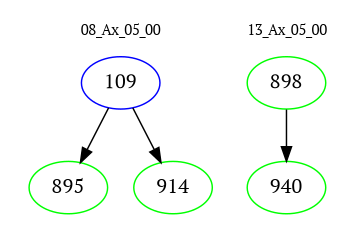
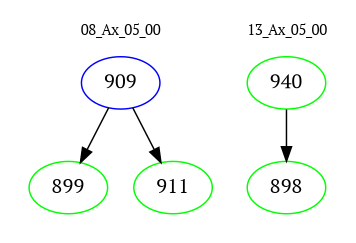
node "109": label "109" -> "909"
edge "898" -> "940": reversed
node "895": label "895" -> "899"
node "914": label "914" -> "911"
